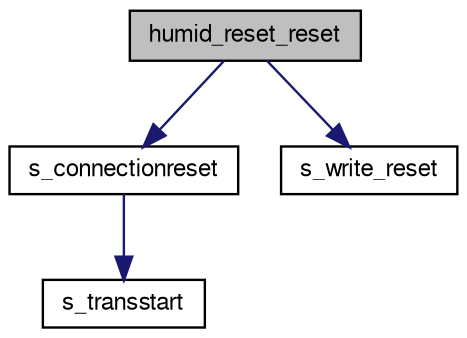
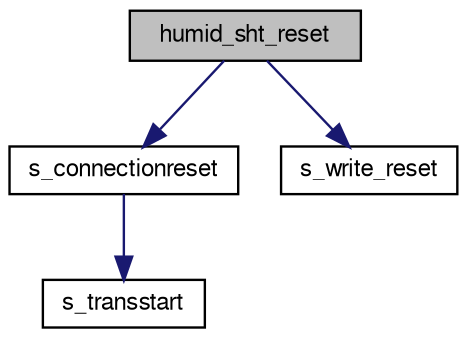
node "humid_reset_reset": label "humid_reset_reset" -> "humid_sht_reset"
